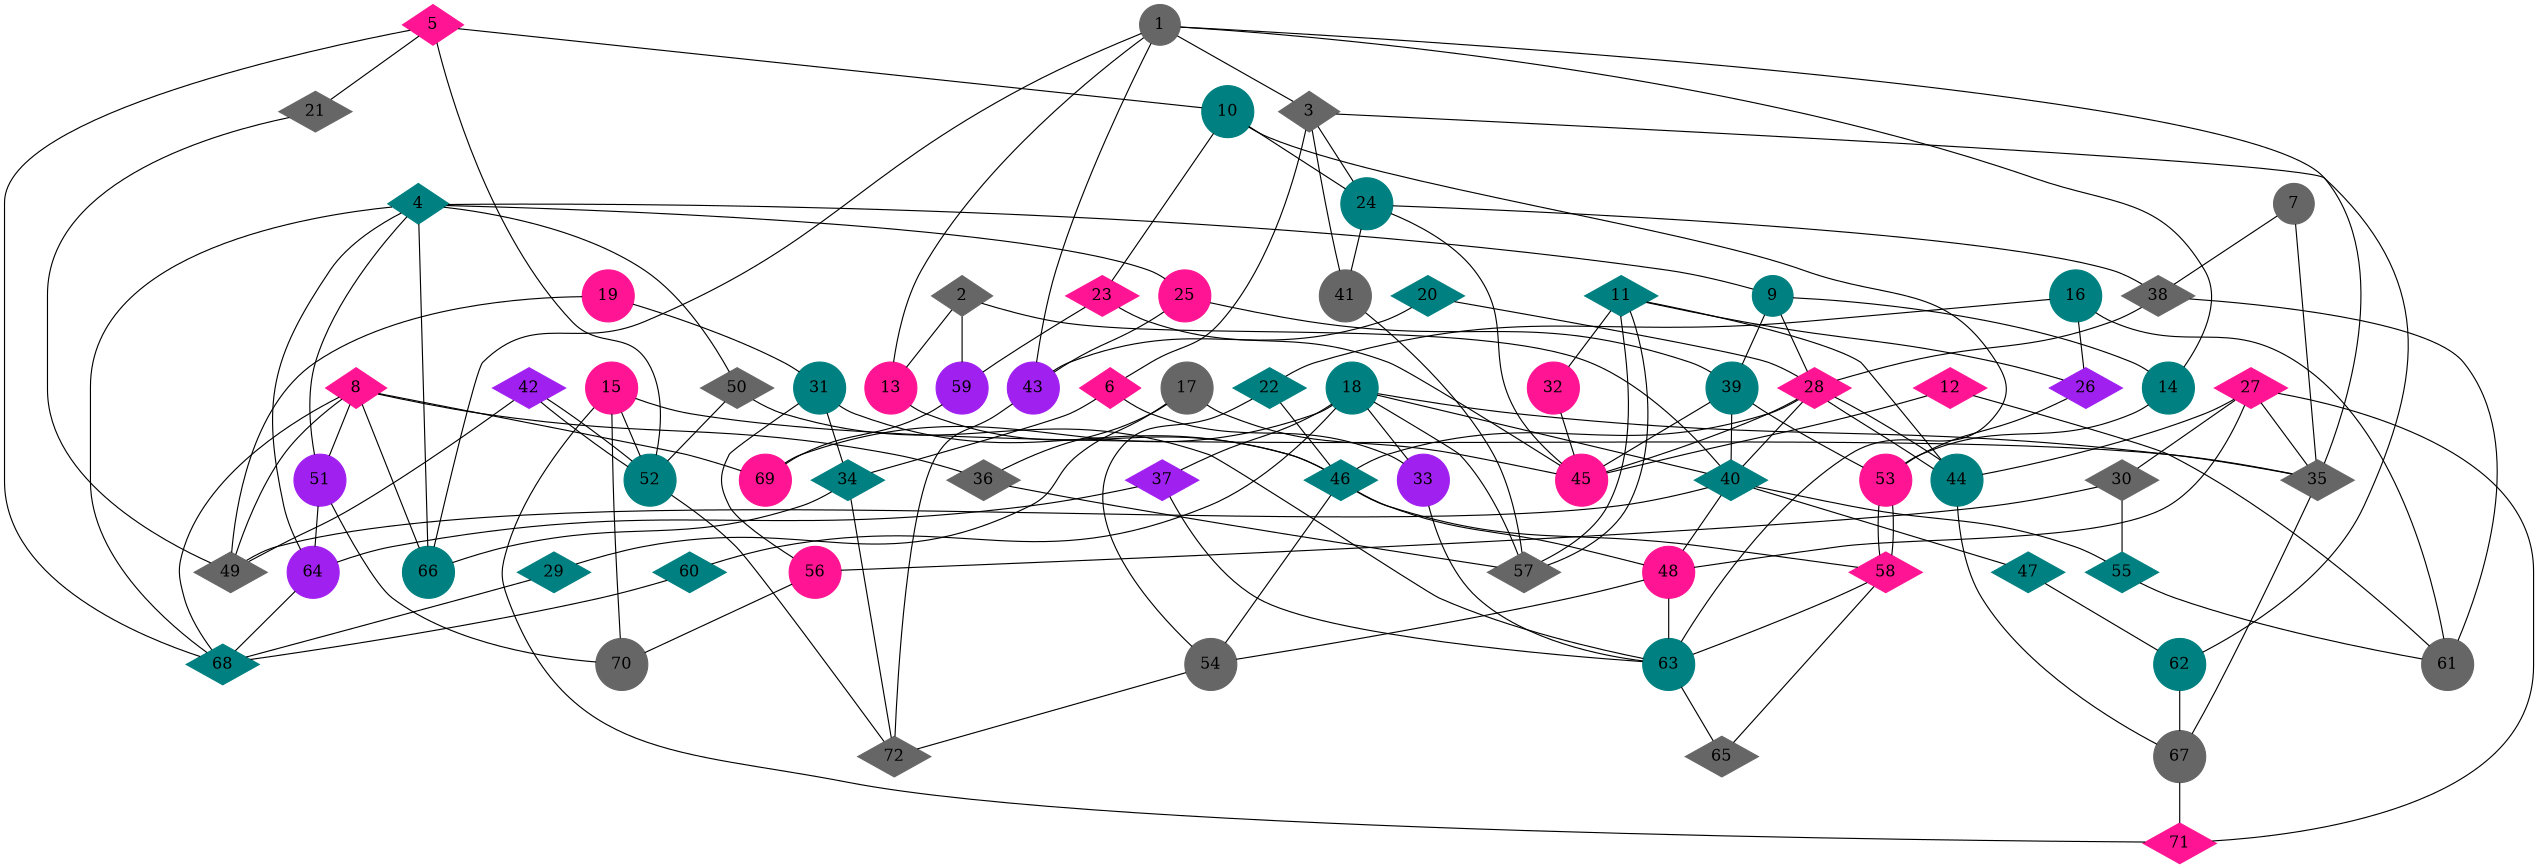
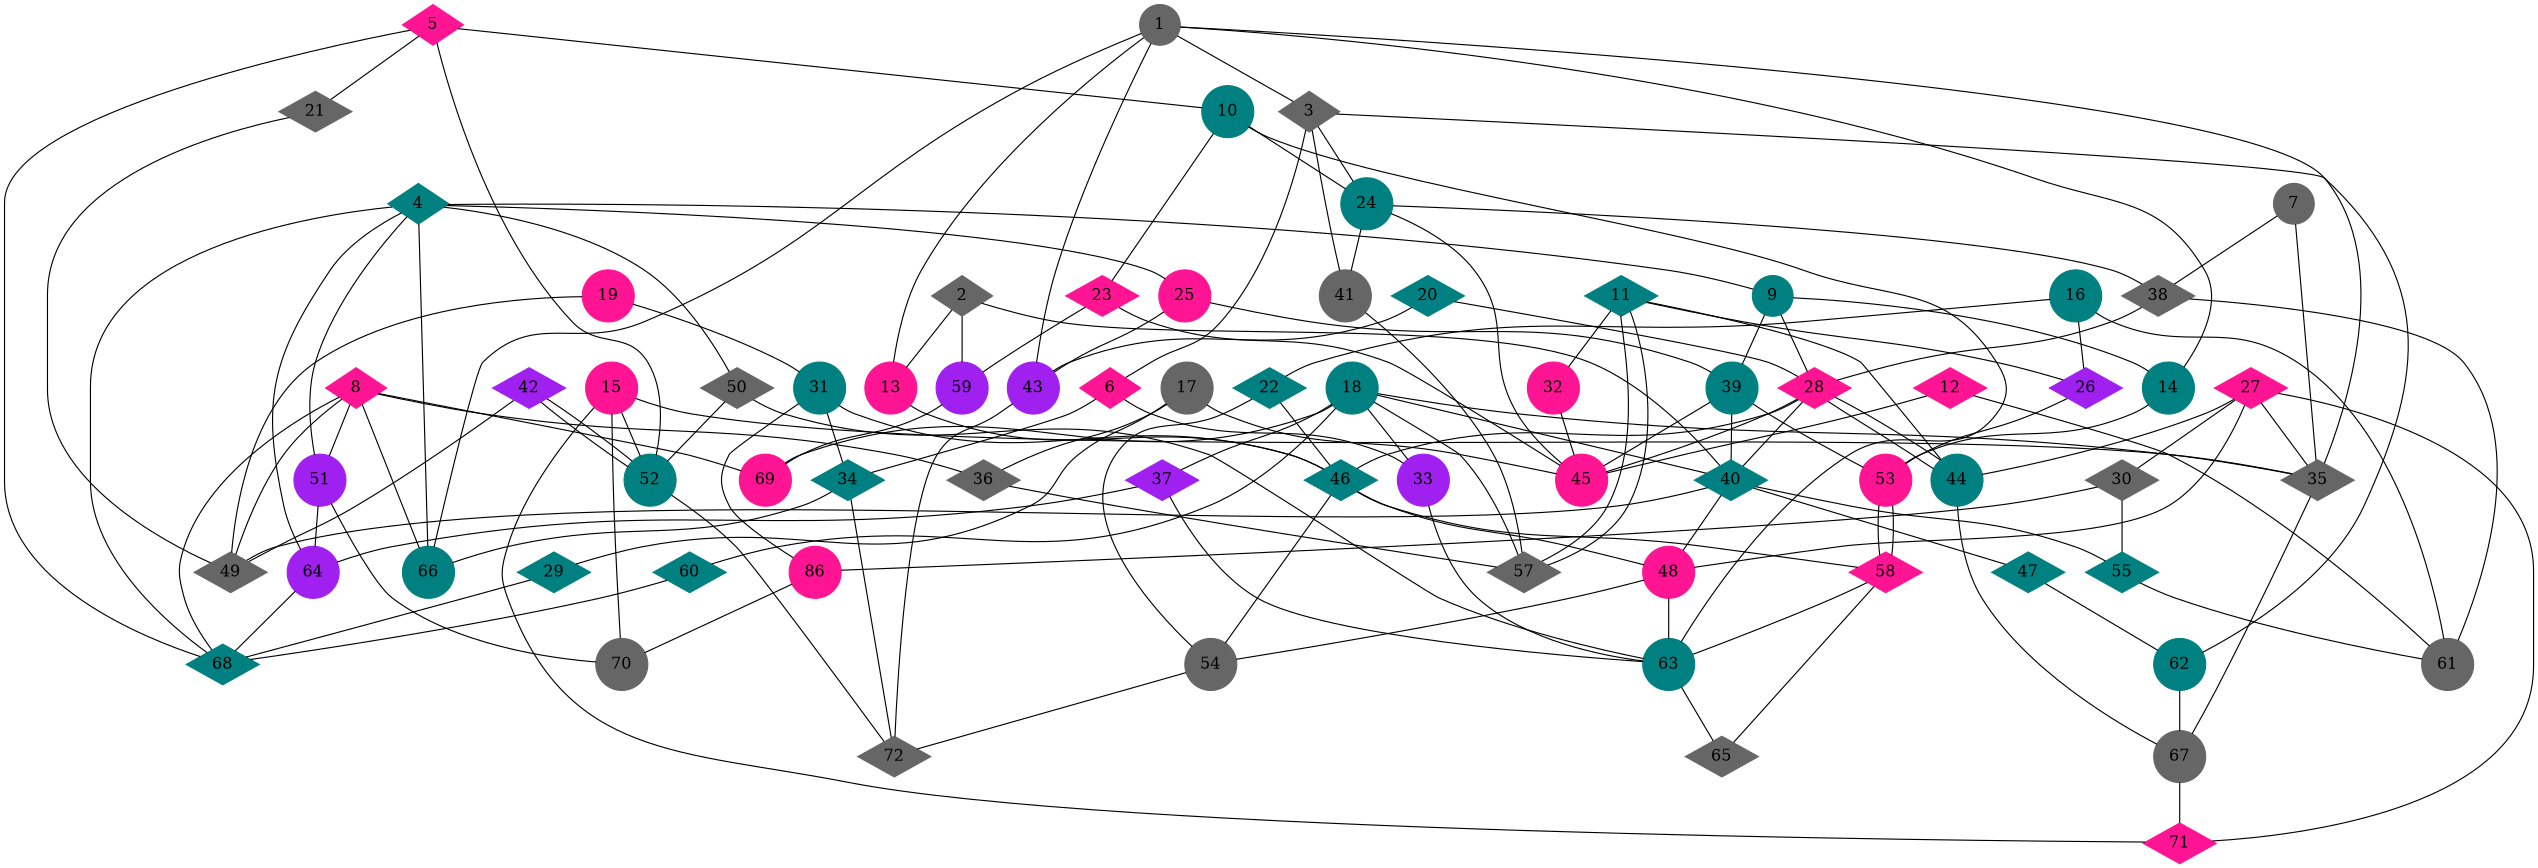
node "56": label "56" -> "86"
